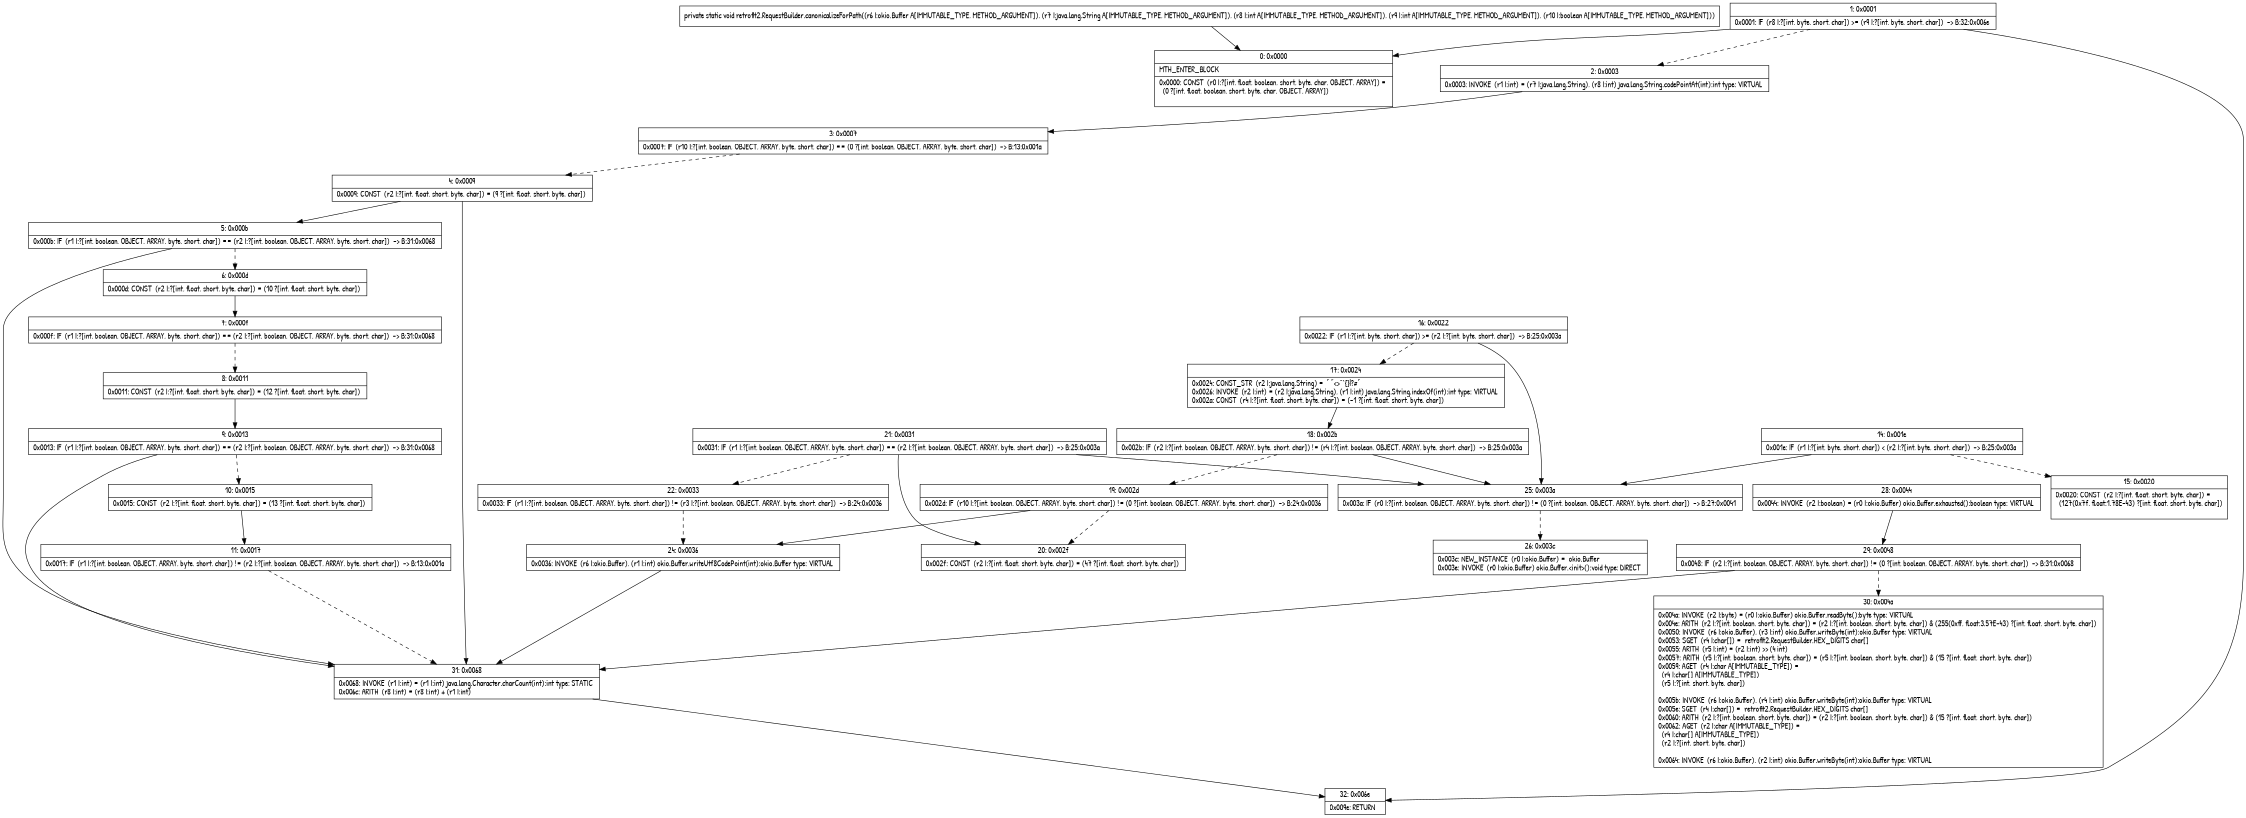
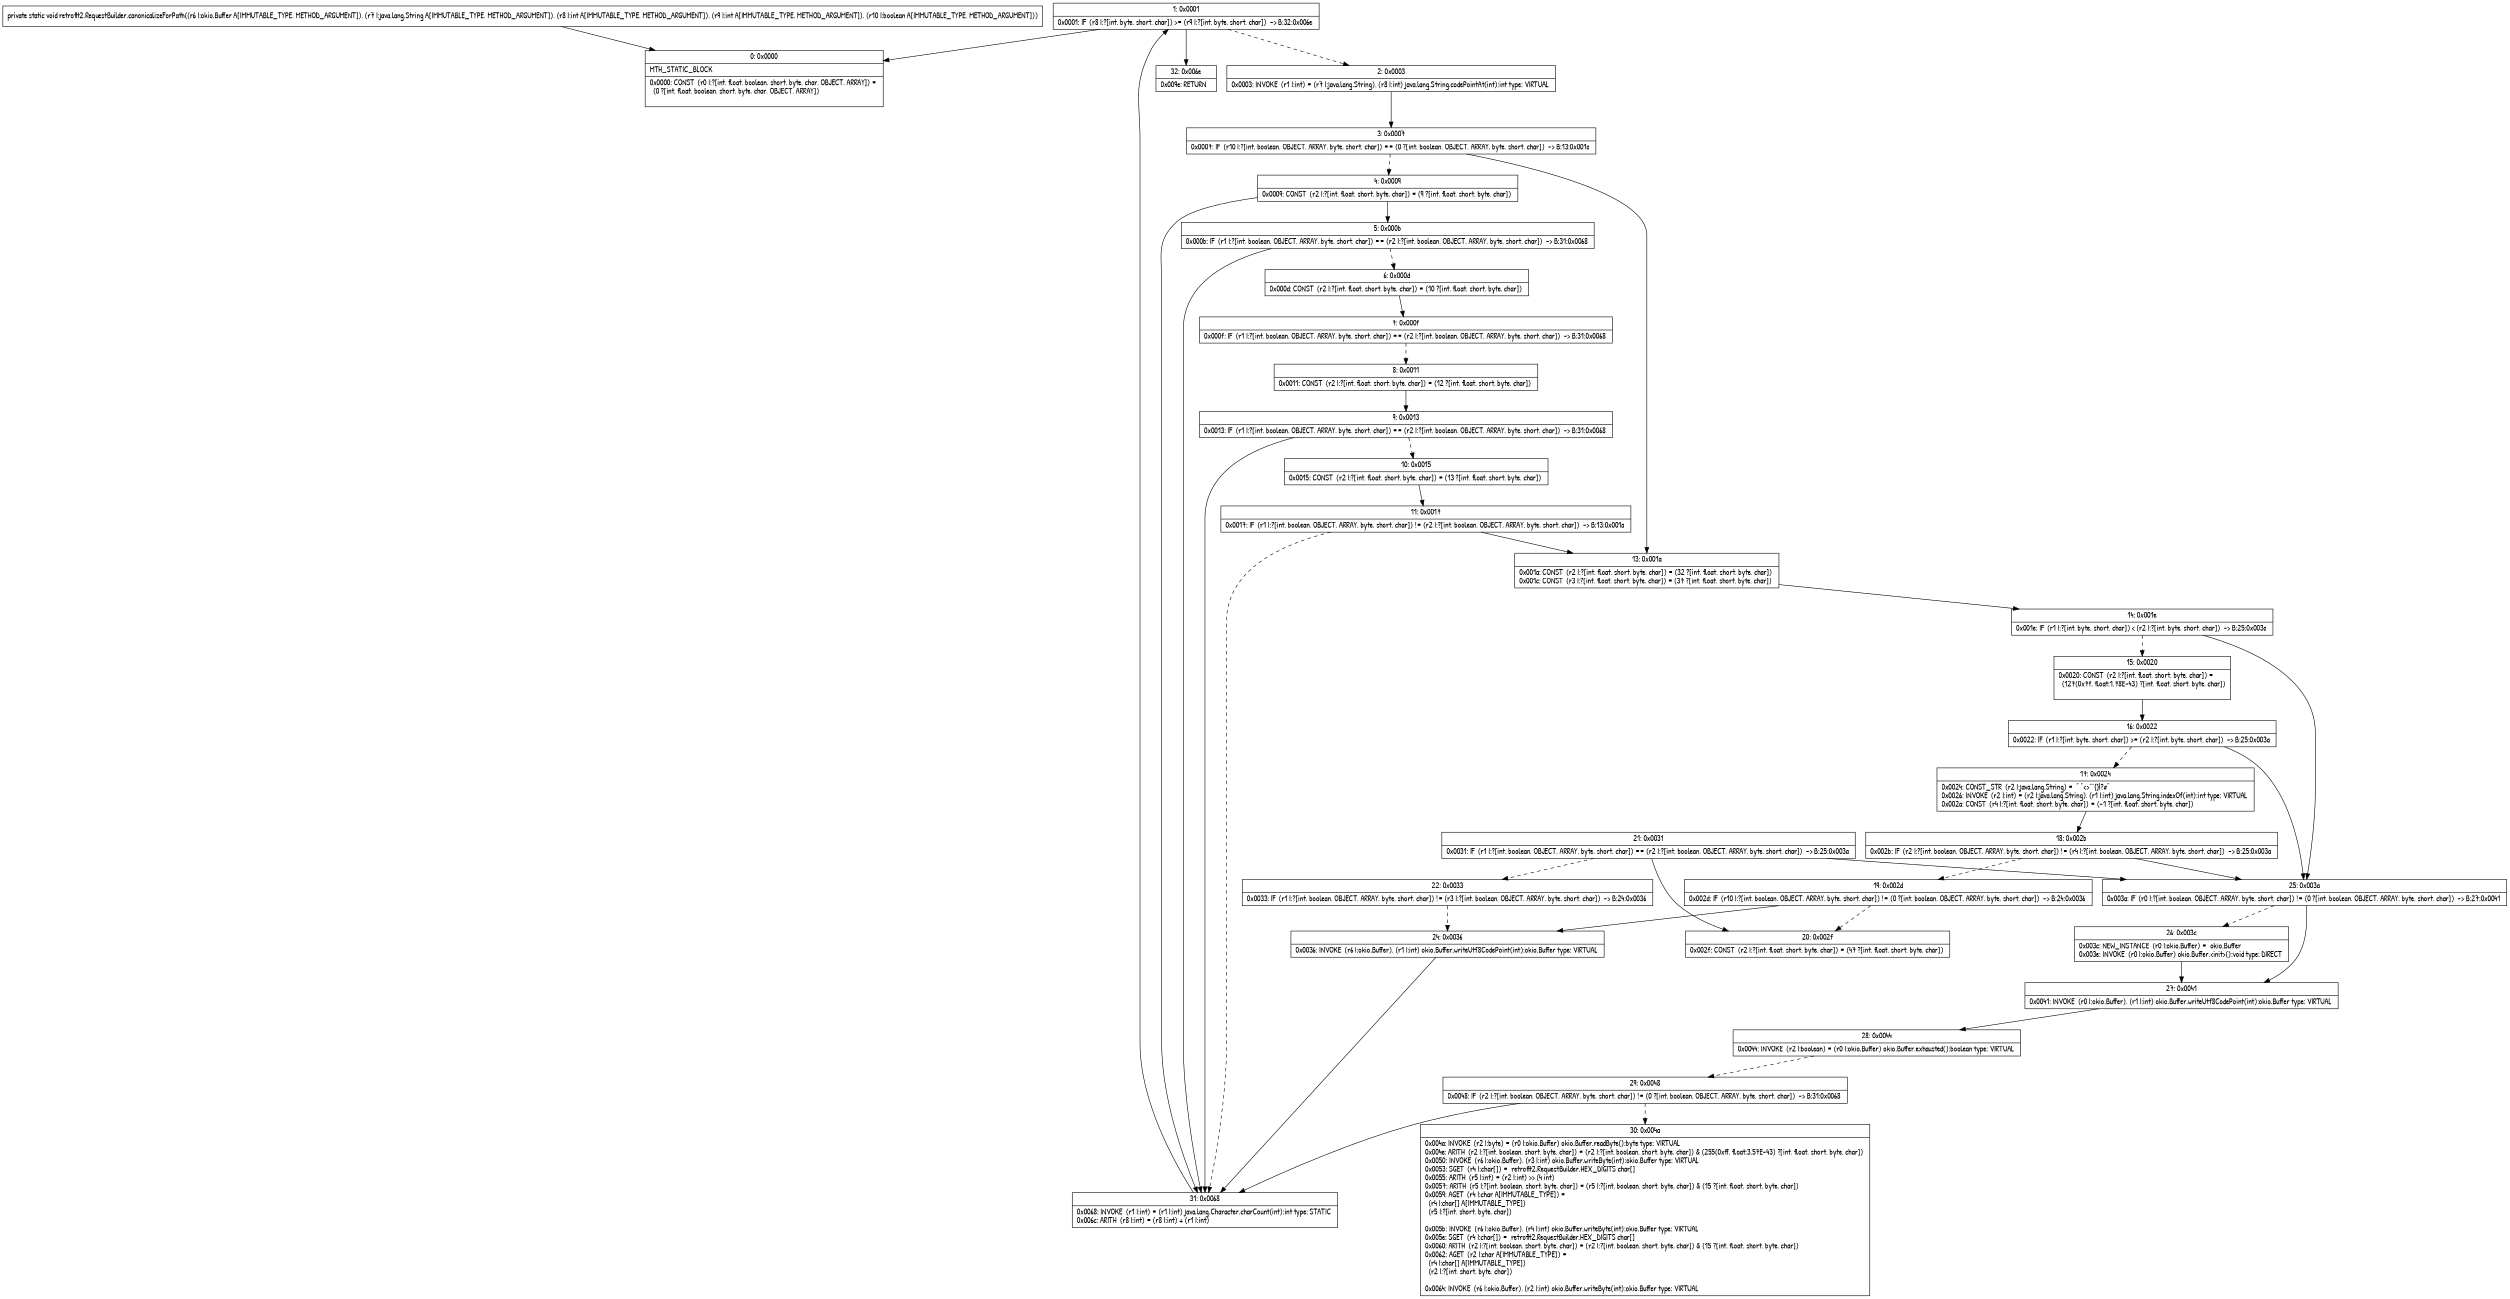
node "0: 0x0000": text "MTH_ENTER_BLOCK" -> "MTH_STATIC_BLOCK"
edge "28: 0x0044" -> "29: 0x0048": style solid -> dashed
node "13: 0x001a": added
edge "15: 0x0020" -> "16: 0x0022": added
edge "31: 0x0068" -> "32: 0x006e": now "31: 0x0068" -> "1: 0x0001"
node "27: 0x0041": added
